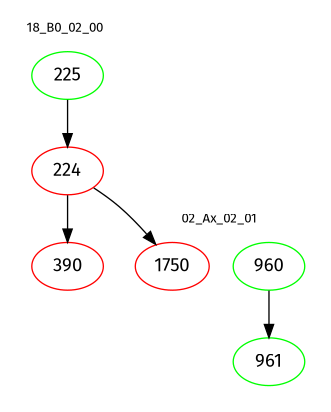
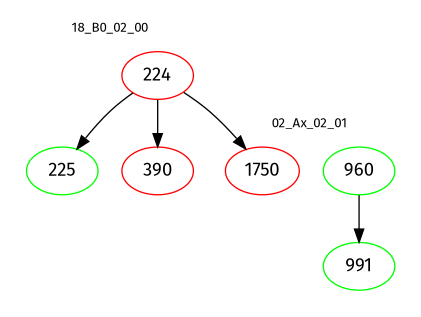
edge "225" -> "224": reversed
node "961": label "961" -> "991"
